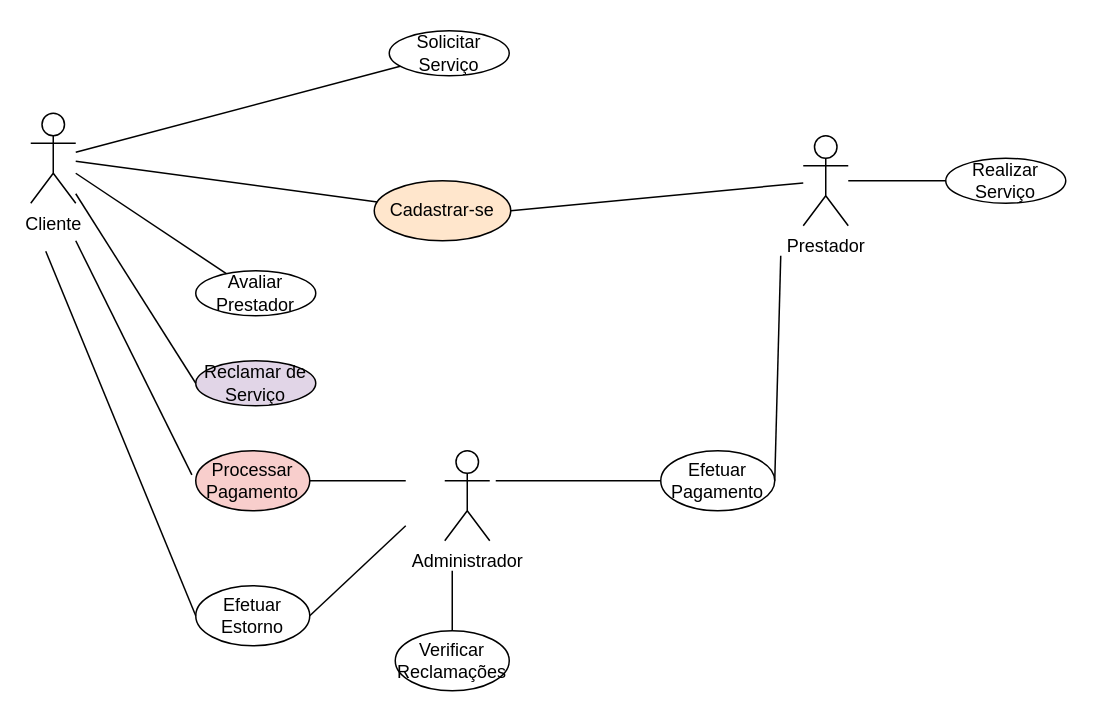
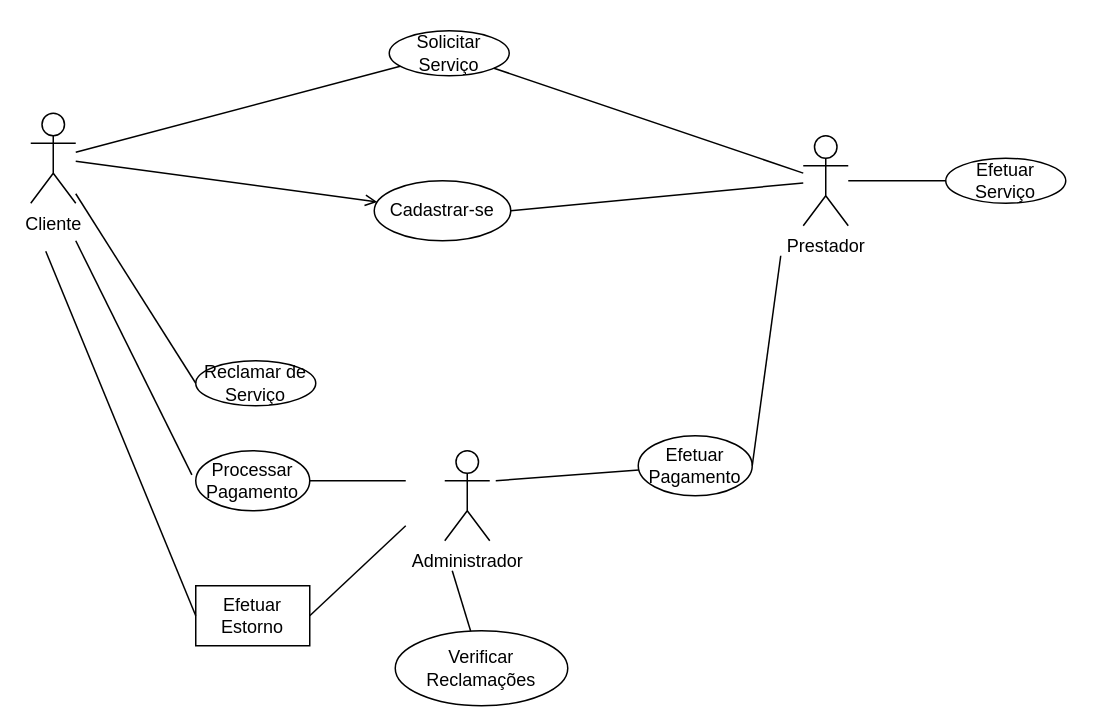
edge "Solicitar Serviço" -- "Prestador": added
node "Realizar Serviço": label "Realizar Serviço" -> "Efetuar Serviço"
edge "Cliente" -- "Cadastrar-se": arrowhead none -> open
node "Cadastrar-se": fillcolor #ffe6cc -> #ffffff
edge "Cliente" -- "Avaliar Prestador": removed
node "Avaliar Prestador": removed
node "Reclamar de Serviço": fillcolor #e1d5e7 -> #ffffff
node "Processar Pagamento": fillcolor #f8cecc -> #ffffff
node "Efetuar Pagamento": moved (718, 481) -> (695, 466)
node "Efetuar Estorno": shape ellipse -> rectangle
node "Verificar Reclamações": size 114x60 -> 173x75
